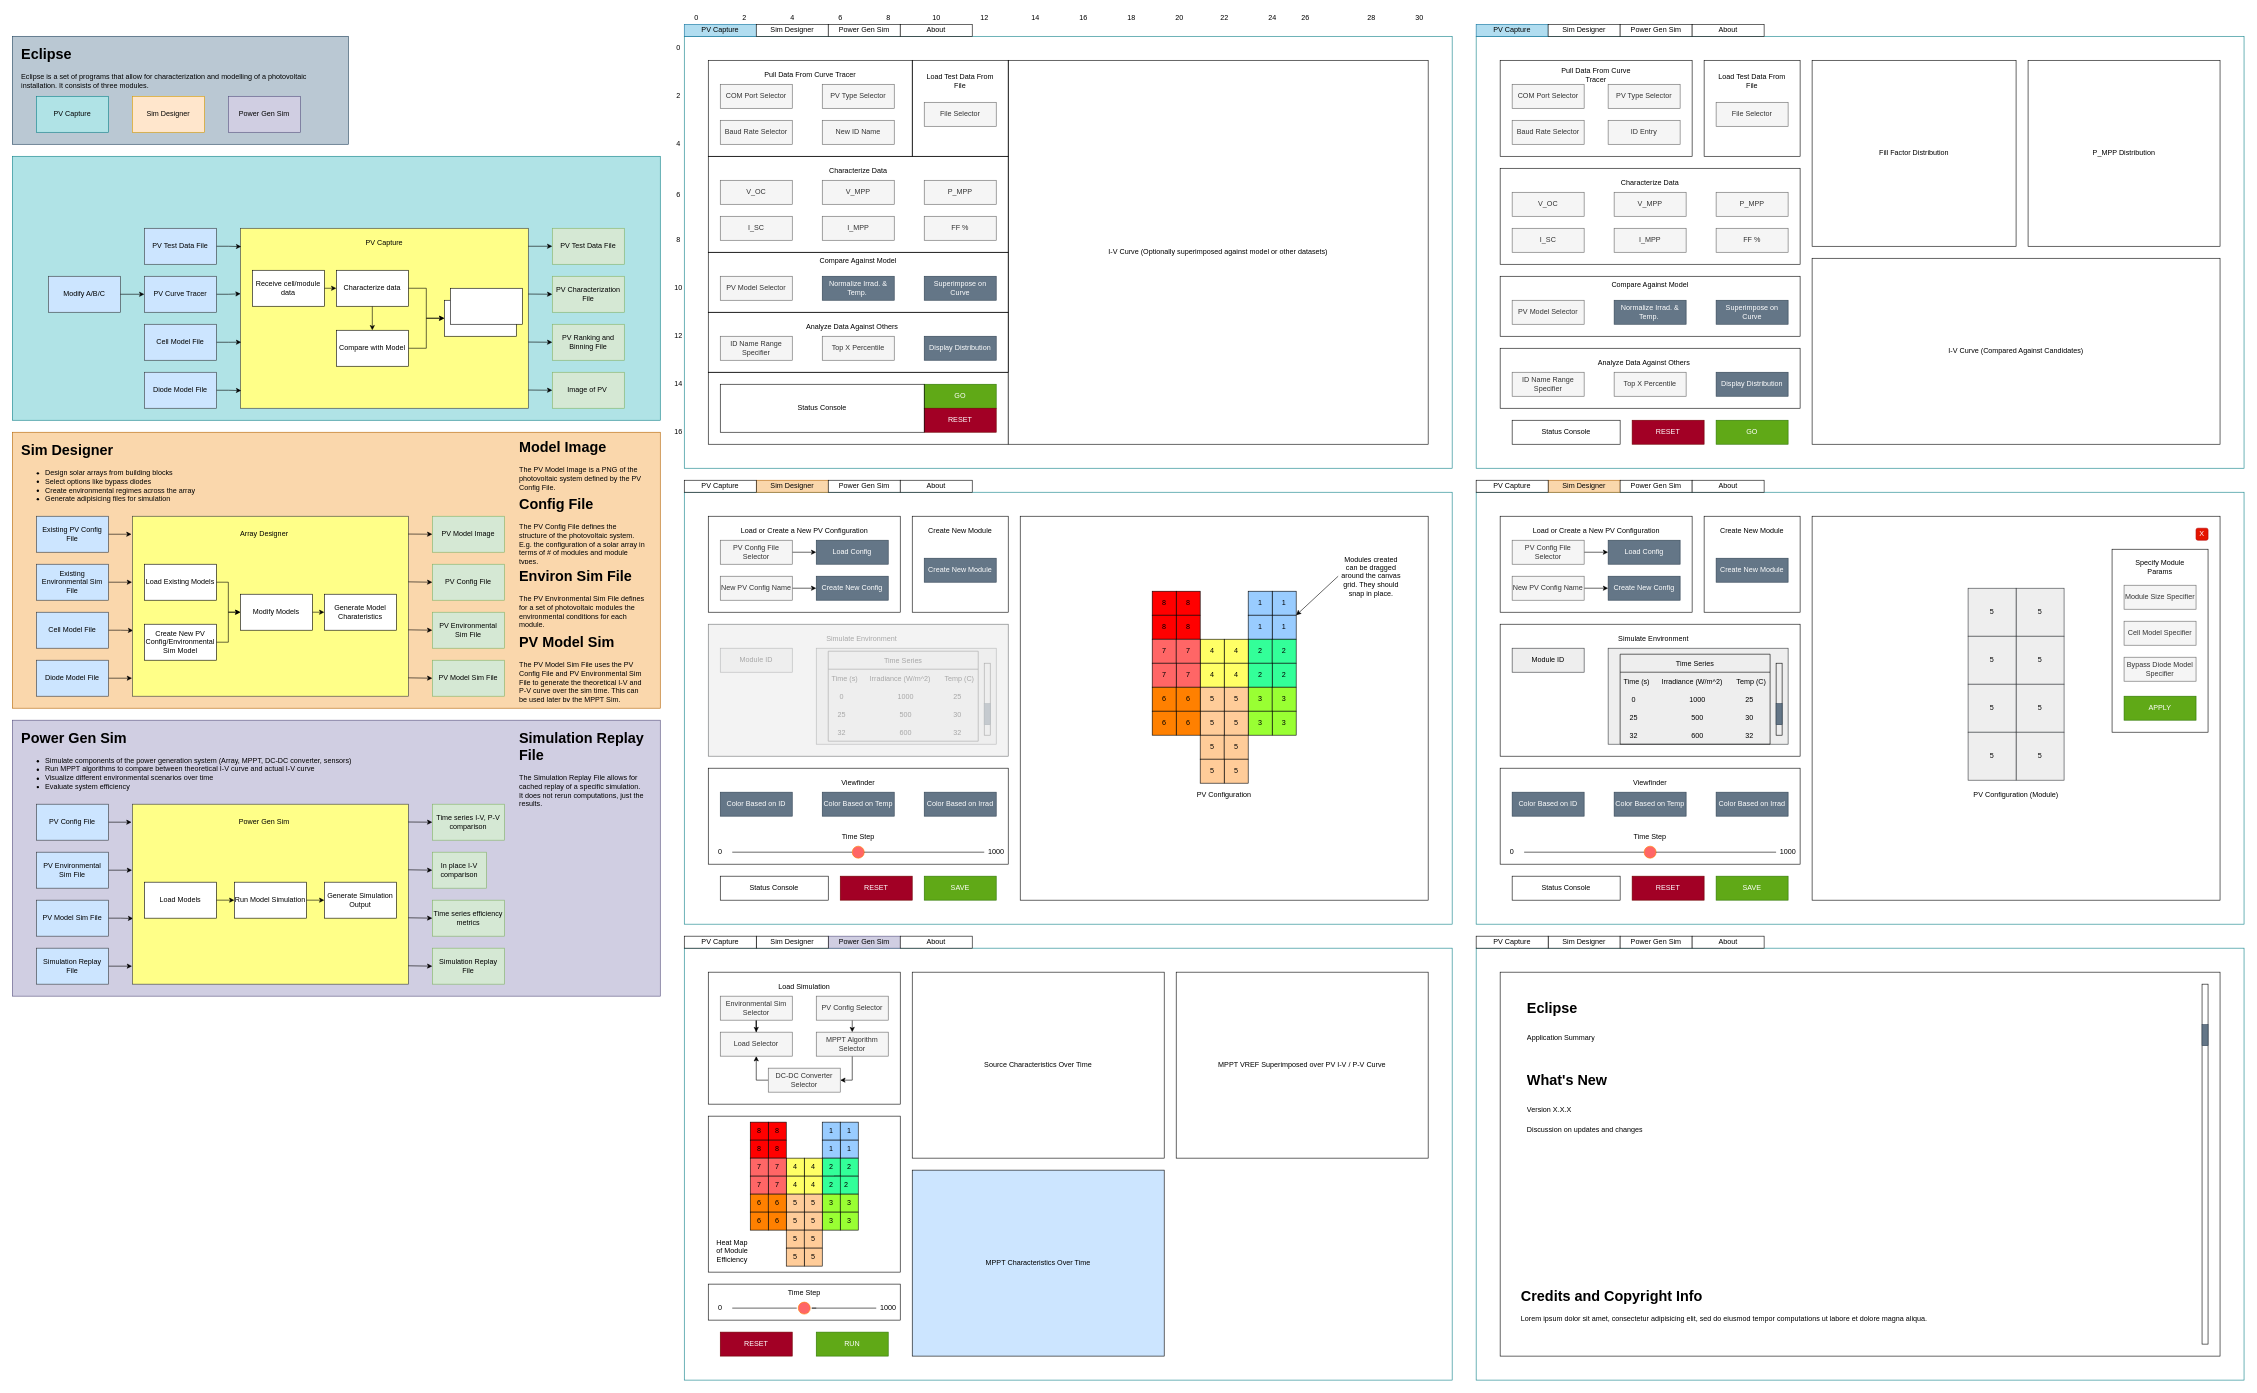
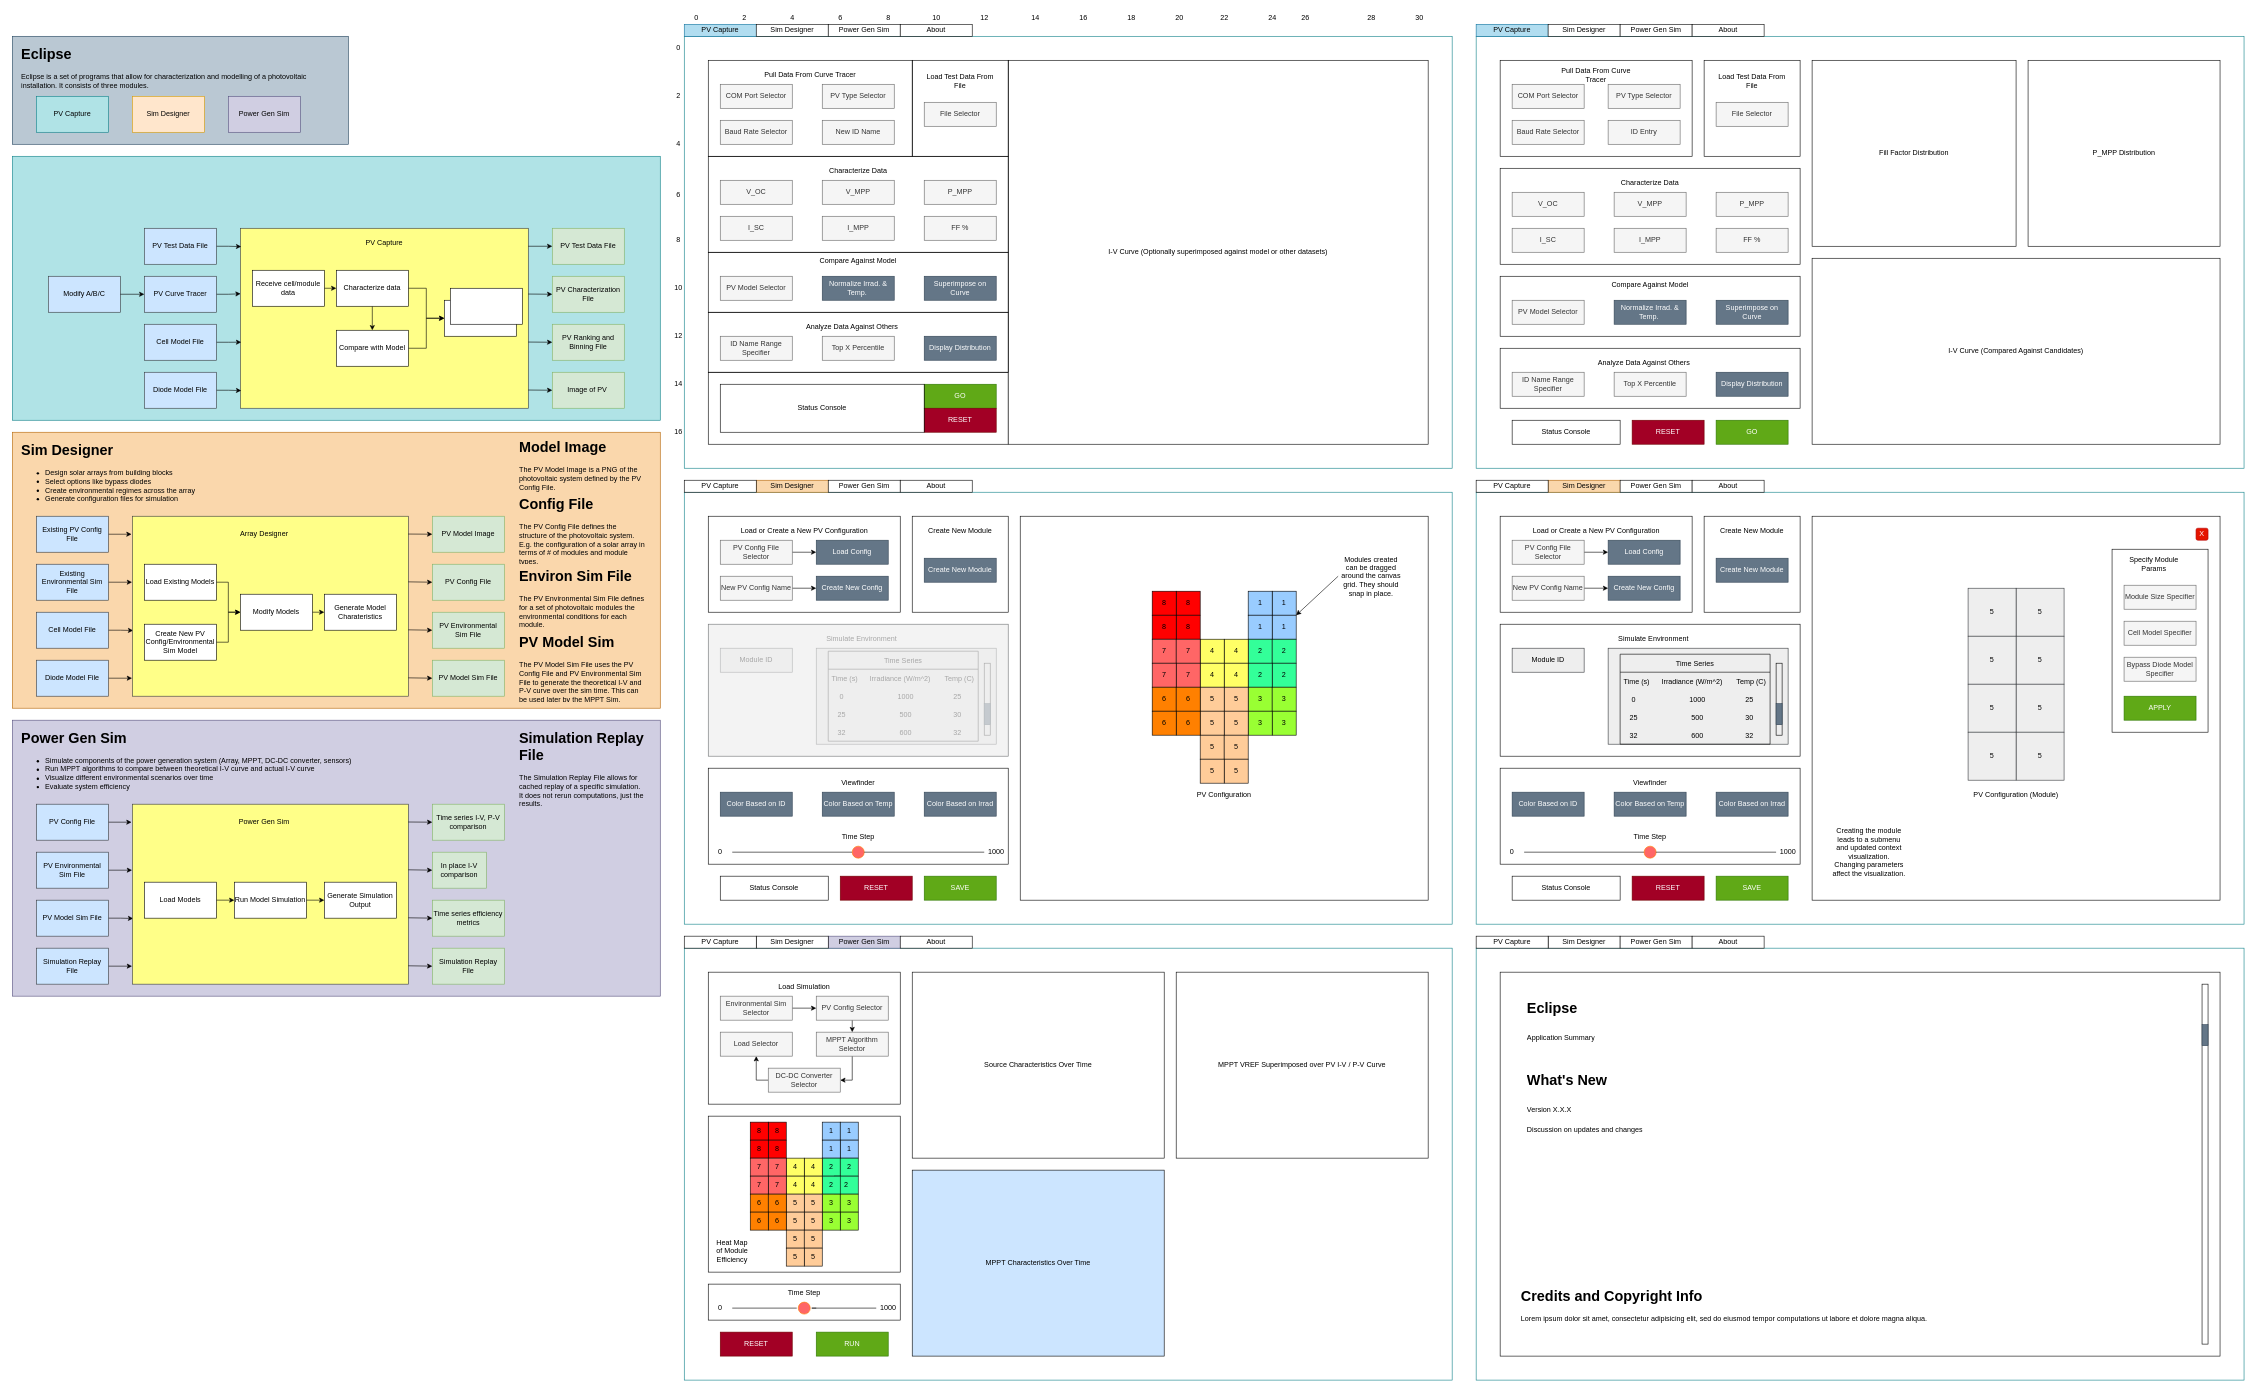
node "Sim DesignerDesign solar arrays from building blocks Select options like bypass diodes Create environmental regimes across the array Generate adipisicing files for simulation": label "Sim DesignerDesign solar arrays from building blocks Select options like bypass diodes Create environmental regimes across the array Generate adipisicing files for simulation" -> "Sim DesignerDesign solar arrays from building blocks Select options like bypass diodes Create environmental regimes across the array Generate configuration files for simulation"
node "Specify Module Params": moved (2160, 567) -> (2154, 564)
node "Creating the module leads to a submenu and updated context visualization. Changing parameters affect the visualization.": added
edge "Environmental Sim Selector" -> "Load Selector": now "Environmental Sim Selector" -> "PV Config Selector"
